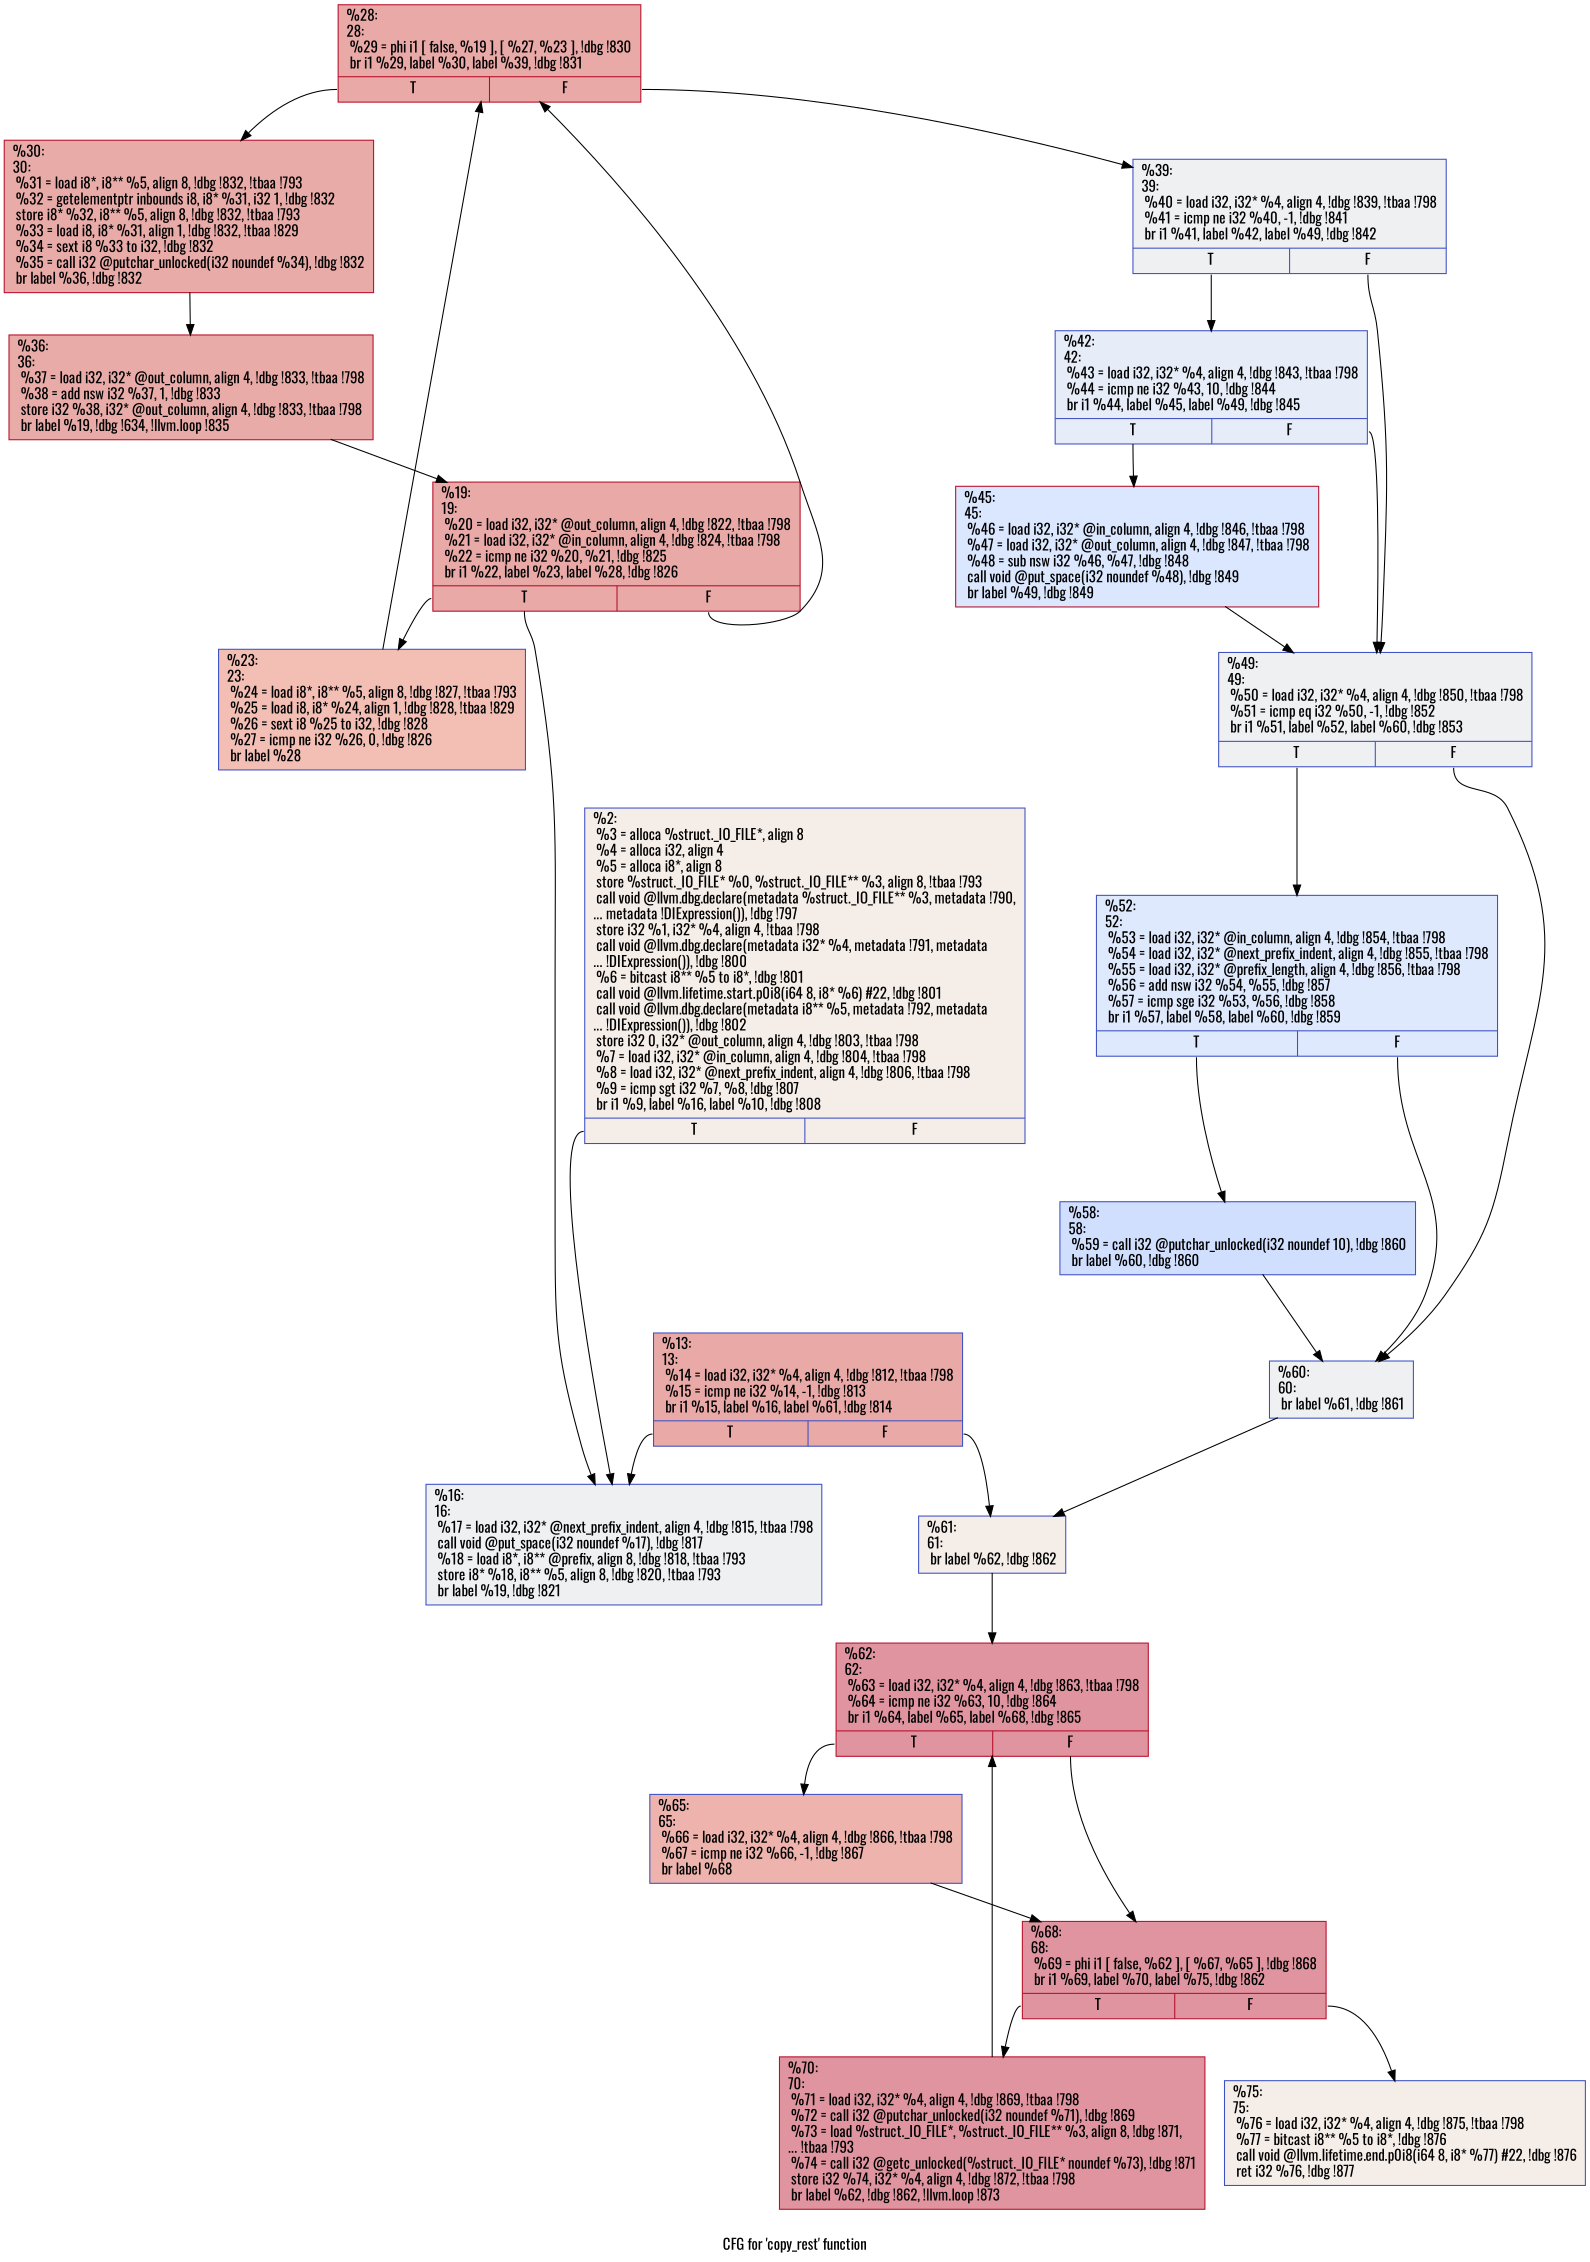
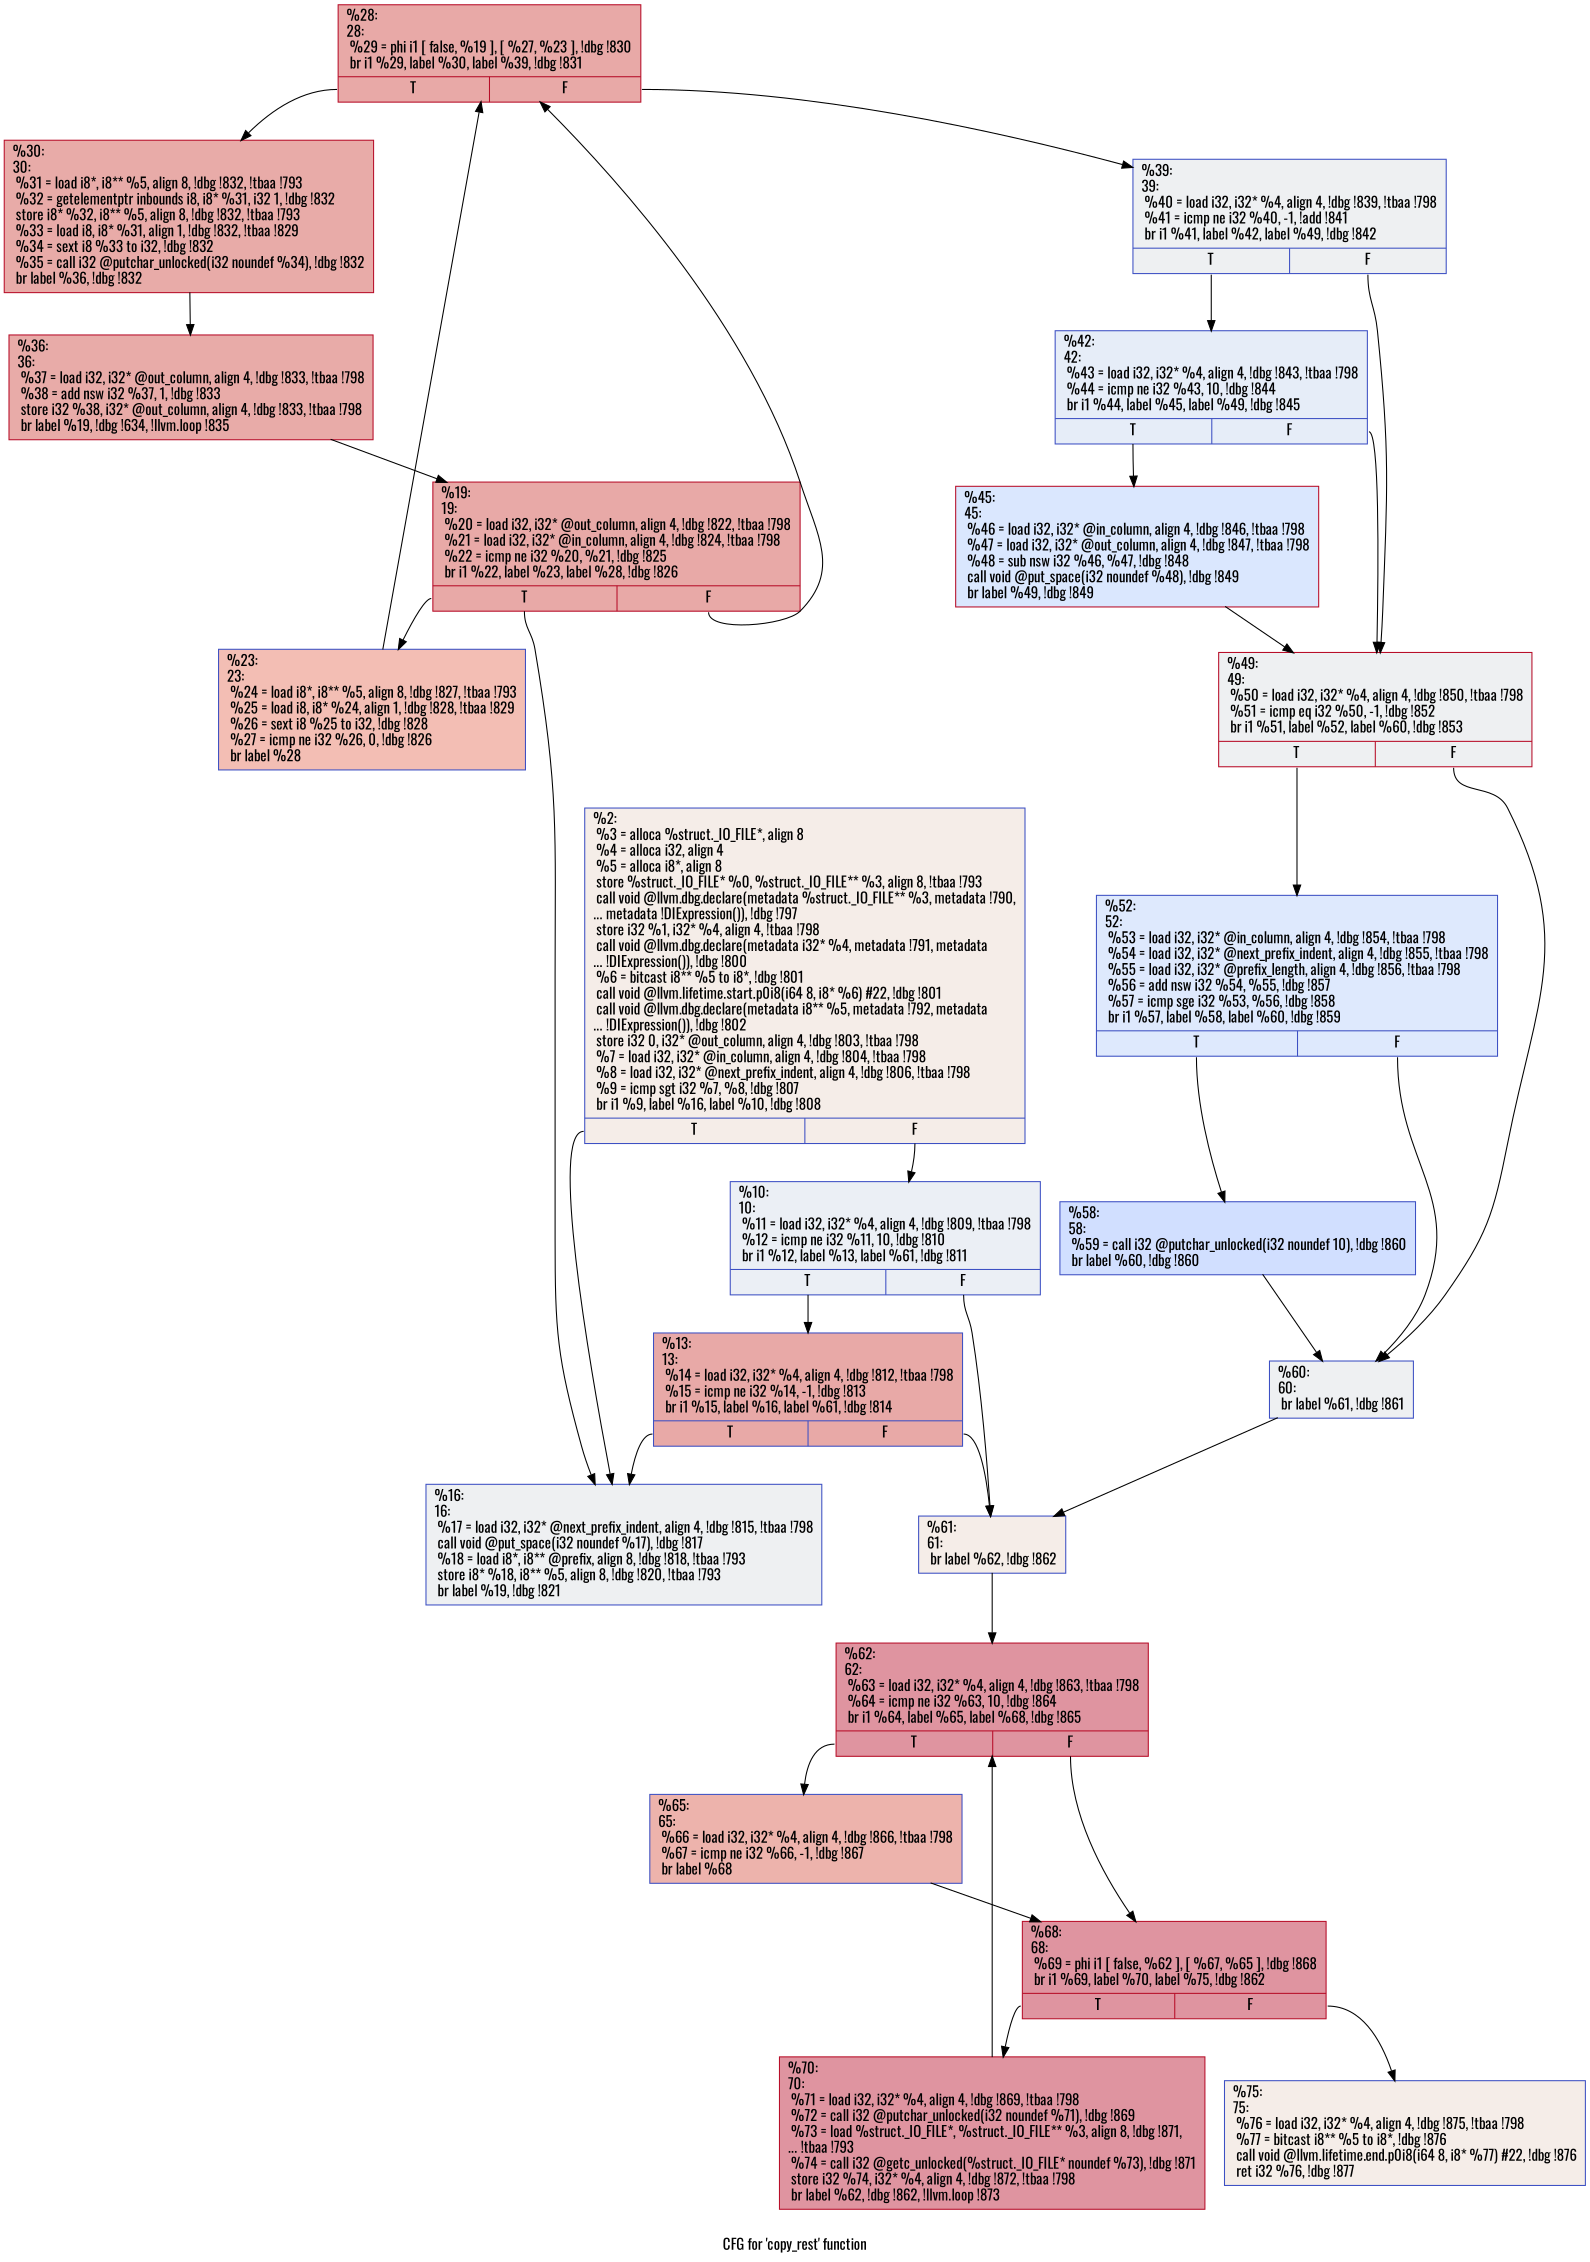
node "%39:": text "%41 = icmp ne i32 %40, -1, !dbg !841" -> "%41 = icmp ne i32 %40, -1, !add !841"
node "%49:": color #3d50c3ff -> #b70d28ff
node "%10:": added
